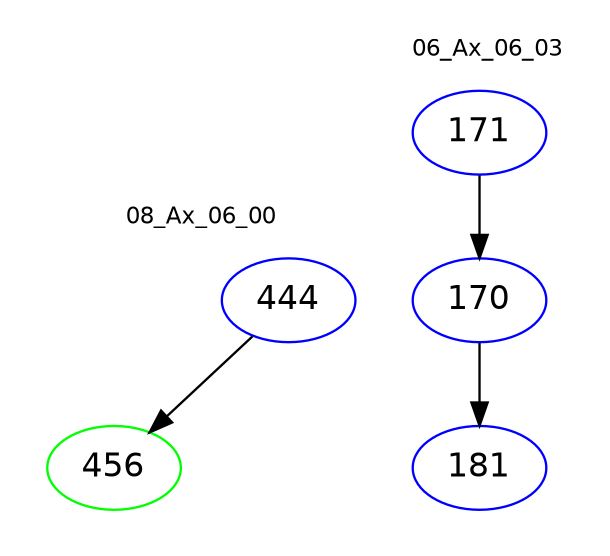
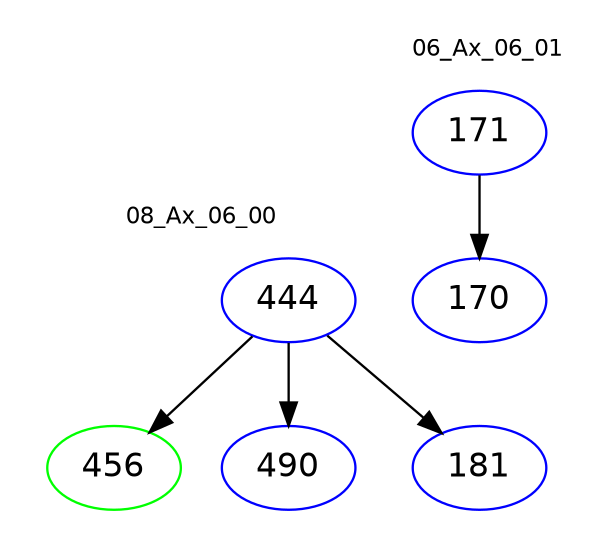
cluster "06_Ax_06_03": label "06_Ax_06_03" -> "06_Ax_06_01"
edge "170" -> "181": now "444" -> "181"
node "490": added
